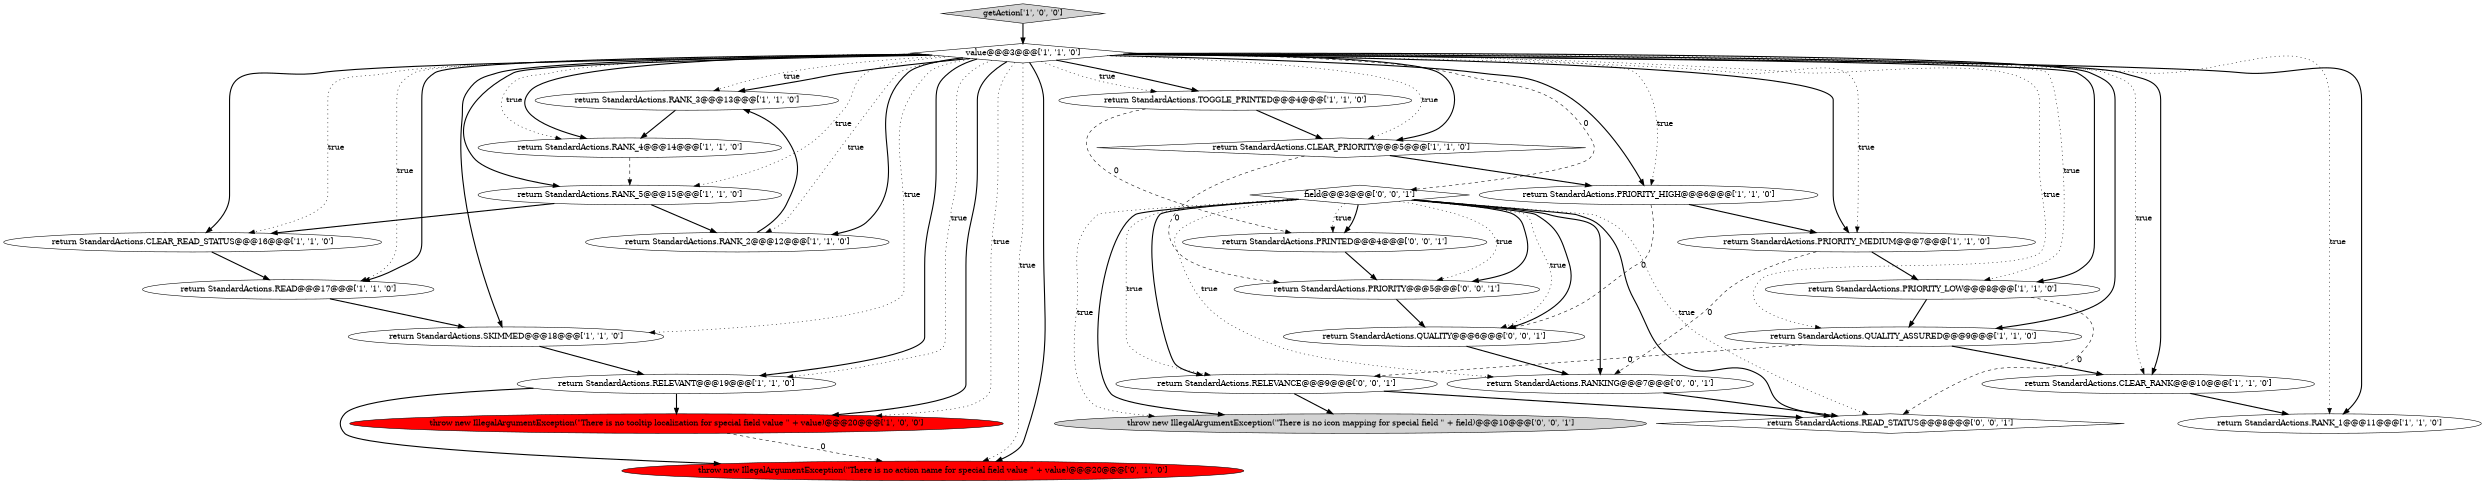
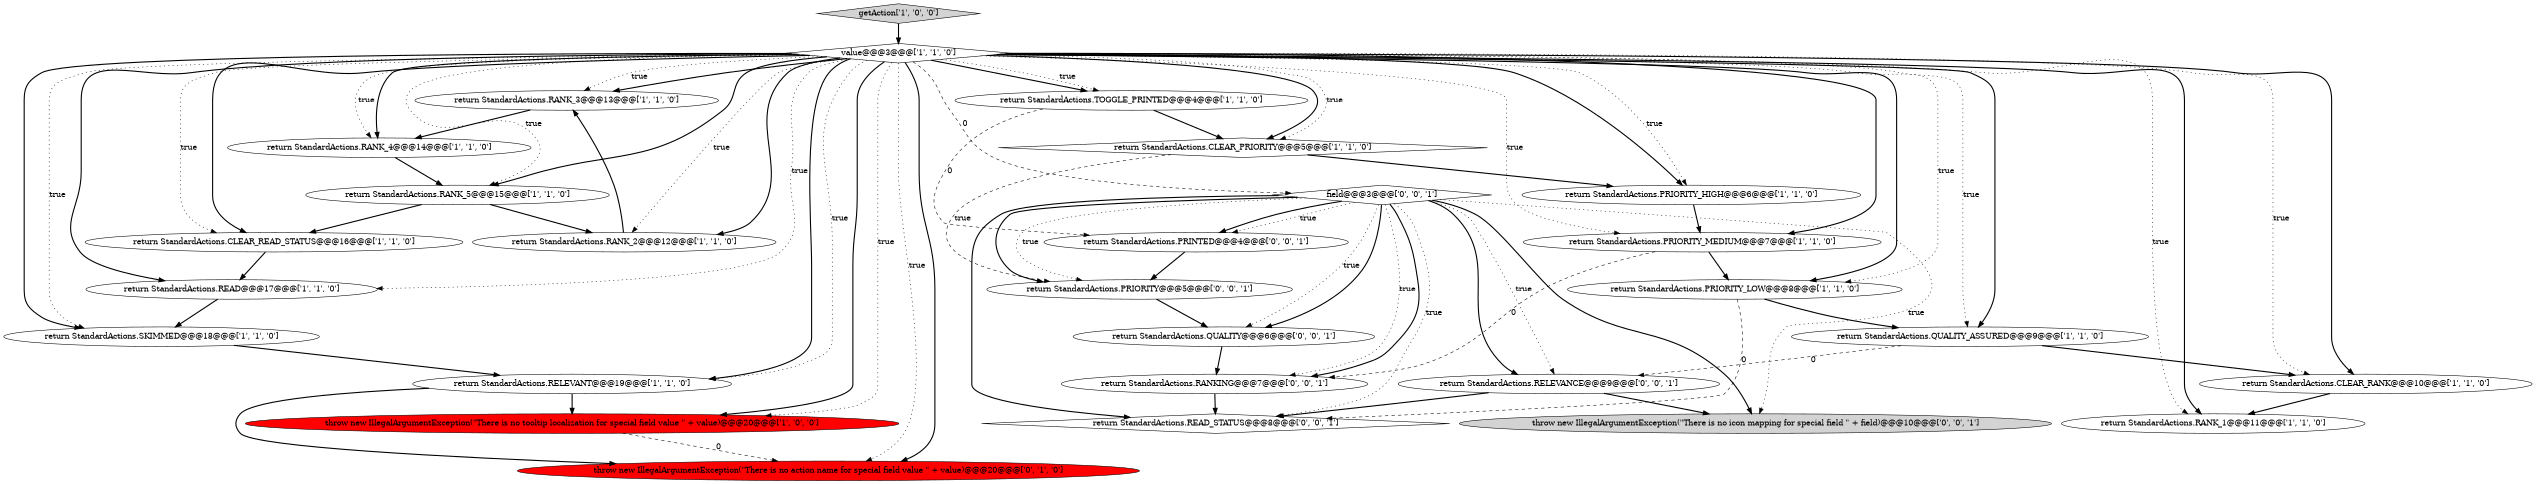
edge "return StandardActions.RANK_4@@@14@@@['1', '1', '0']" -> "return StandardActions.RANK_5@@@15@@@['1', '1', '0']": style dashed -> bold
edge "return StandardActions.CLEAR_PRIORITY@@@5@@@['1', '1', '0']" -> "return StandardActions.PRIORITY@@@5@@@['0', '0', '1']": label "0" -> "true"
edge "return StandardActions.PRIORITY_HIGH@@@6@@@['1', '1', '0']" -> "return StandardActions.QUALITY@@@6@@@['0', '0', '1']": removed, label "0"
